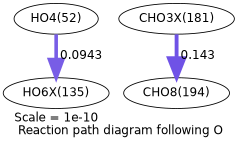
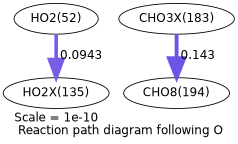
node "HO4(52)": label "HO4(52)" -> "HO2(52)"
node "CHO3X(181)": label "CHO3X(181)" -> "CHO3X(183)"
node "HO6X(135)": label "HO6X(135)" -> "HO2X(135)"
